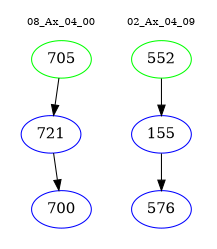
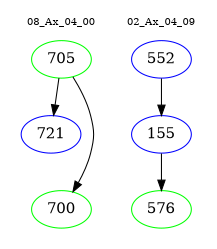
node "552": color green -> blue
edge "721" -> "700": now "705" -> "700"
node "700": color blue -> green
node "576": color blue -> green
